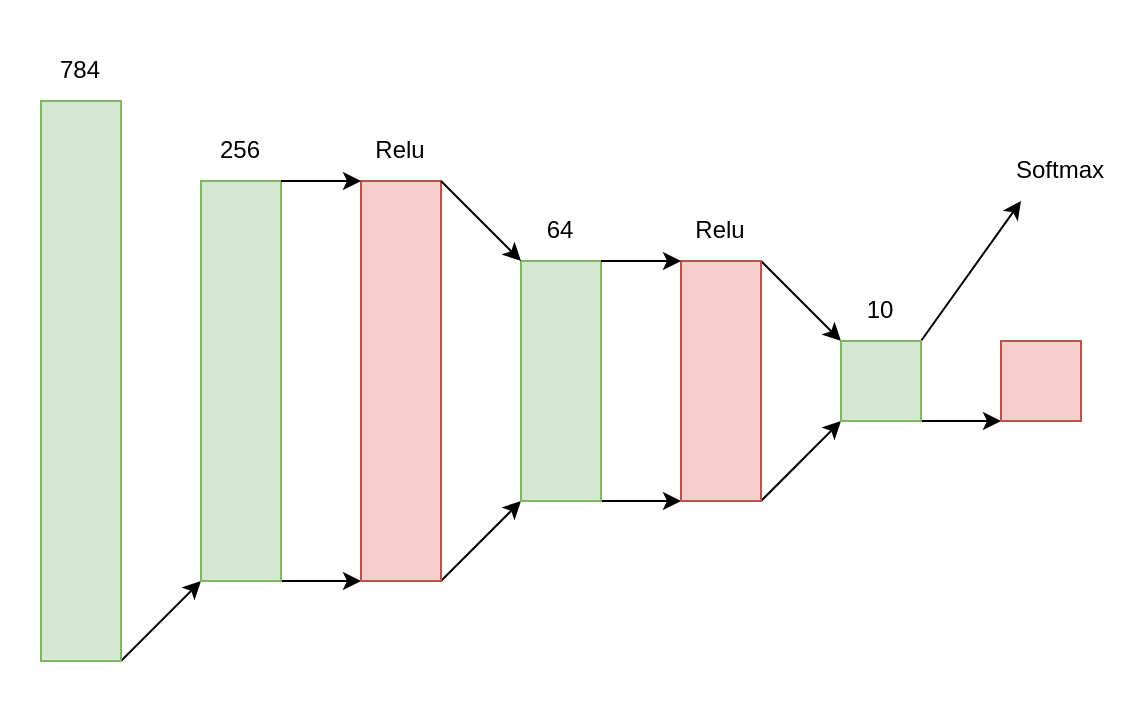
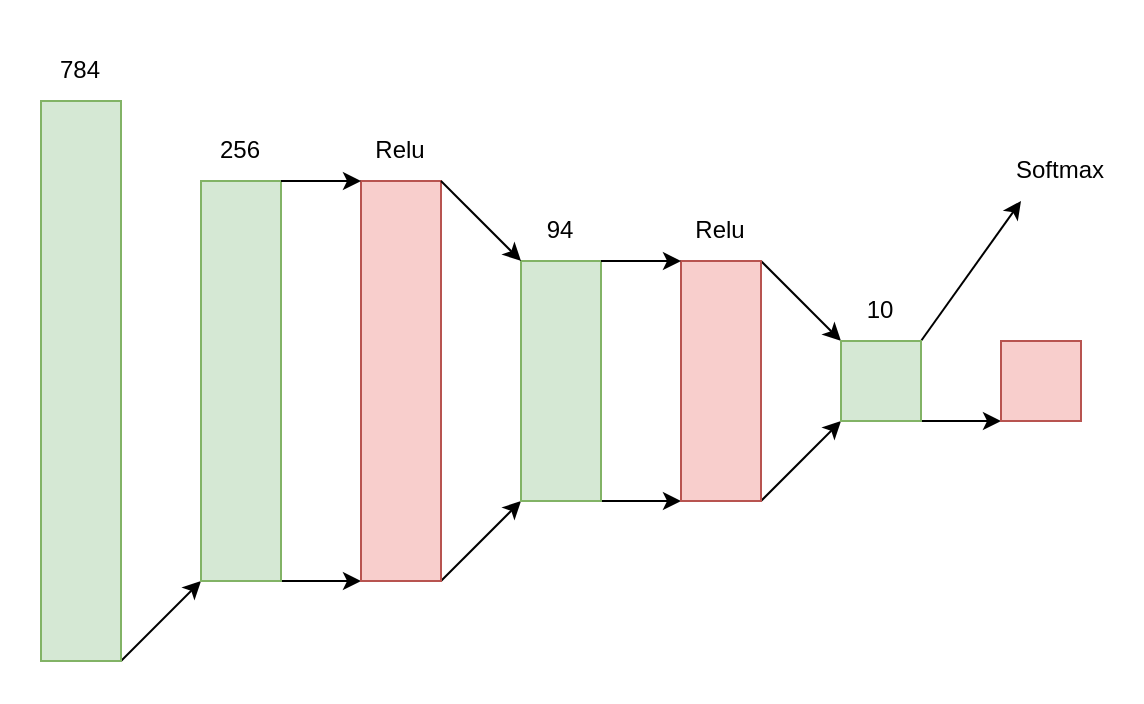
node "64": label "64" -> "94"
